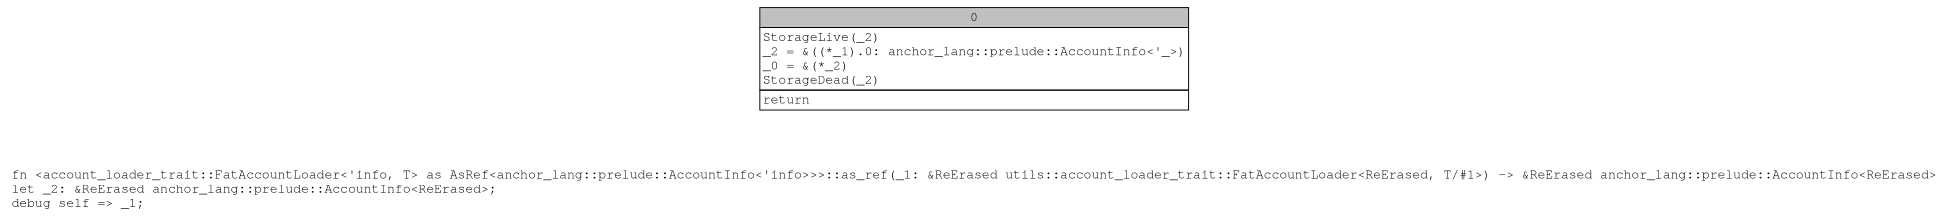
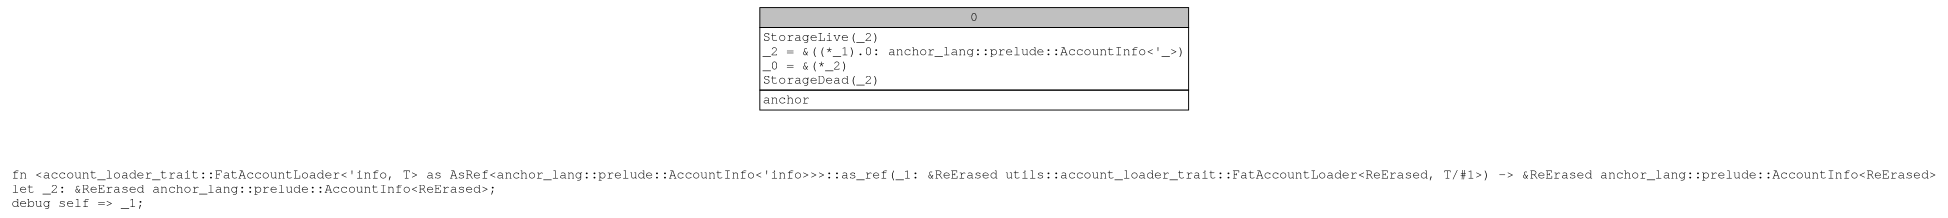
node "0": text "return" -> "anchor"
